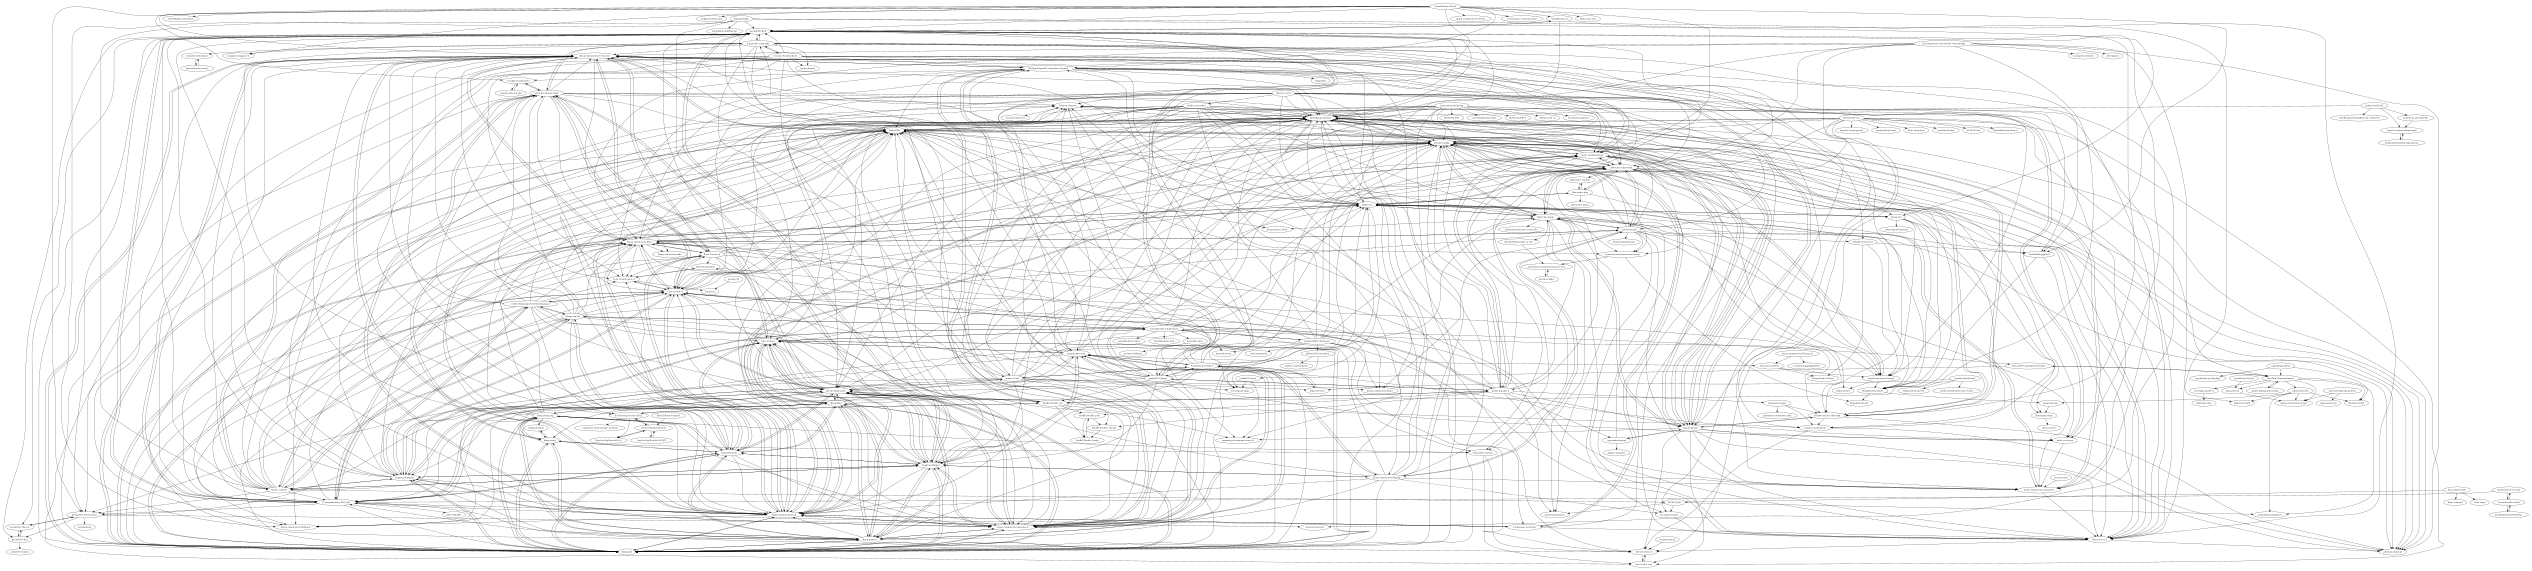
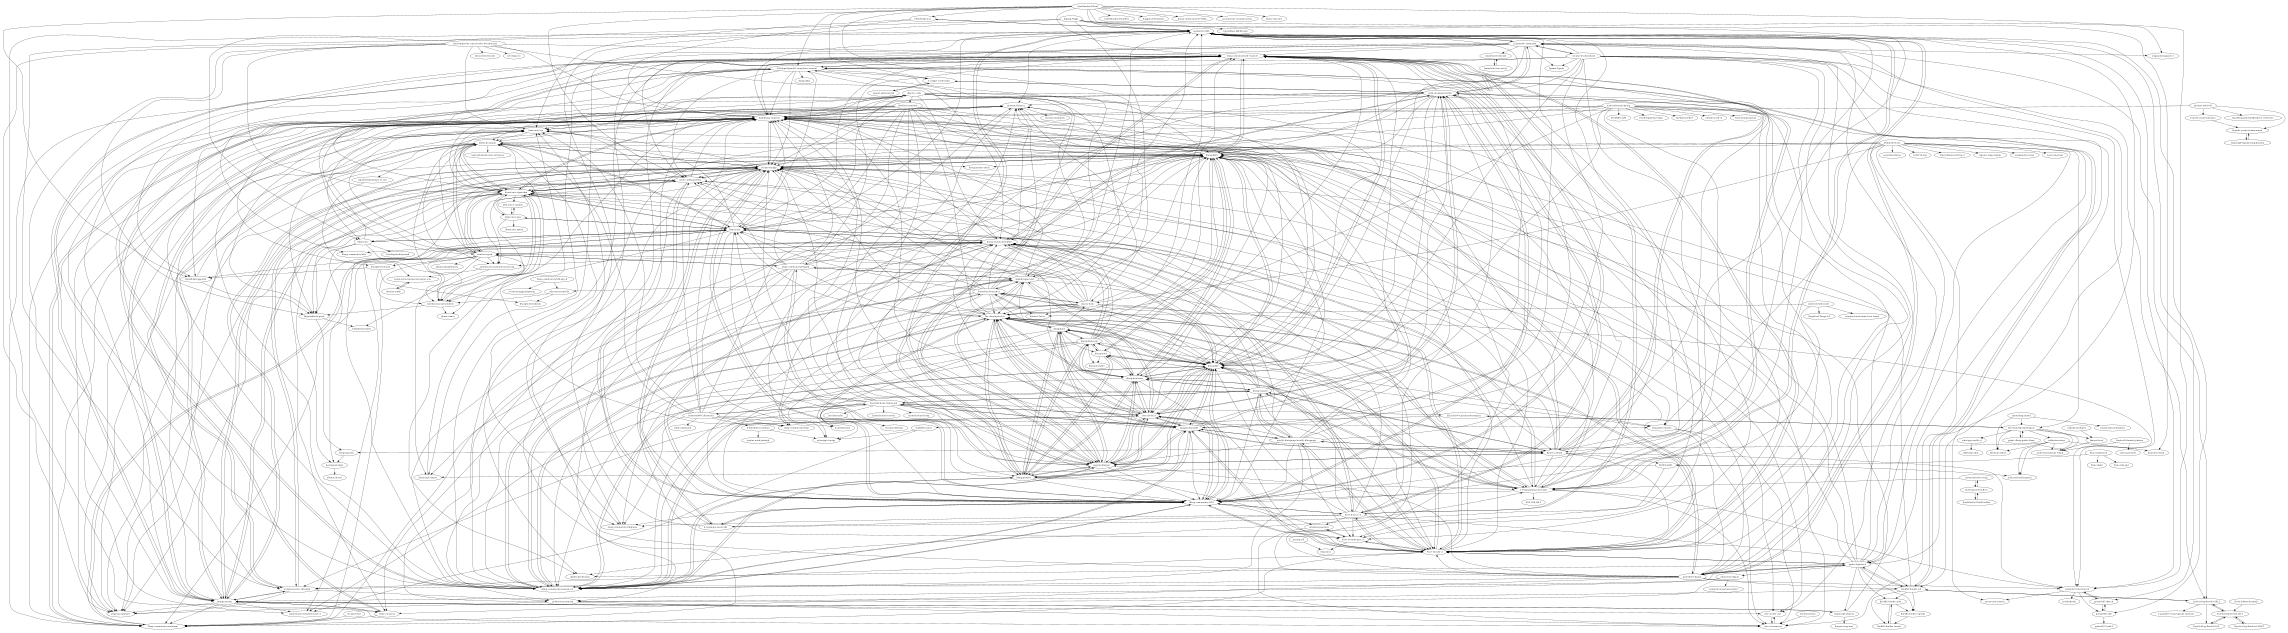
edge "atilaneves/dpp" -> "dlang/DIPs": added
edge "dlang/installer" -> "dlang/tools": removed
edge "libmir/dcompute" -> "libmir/mir-ion": reversed
